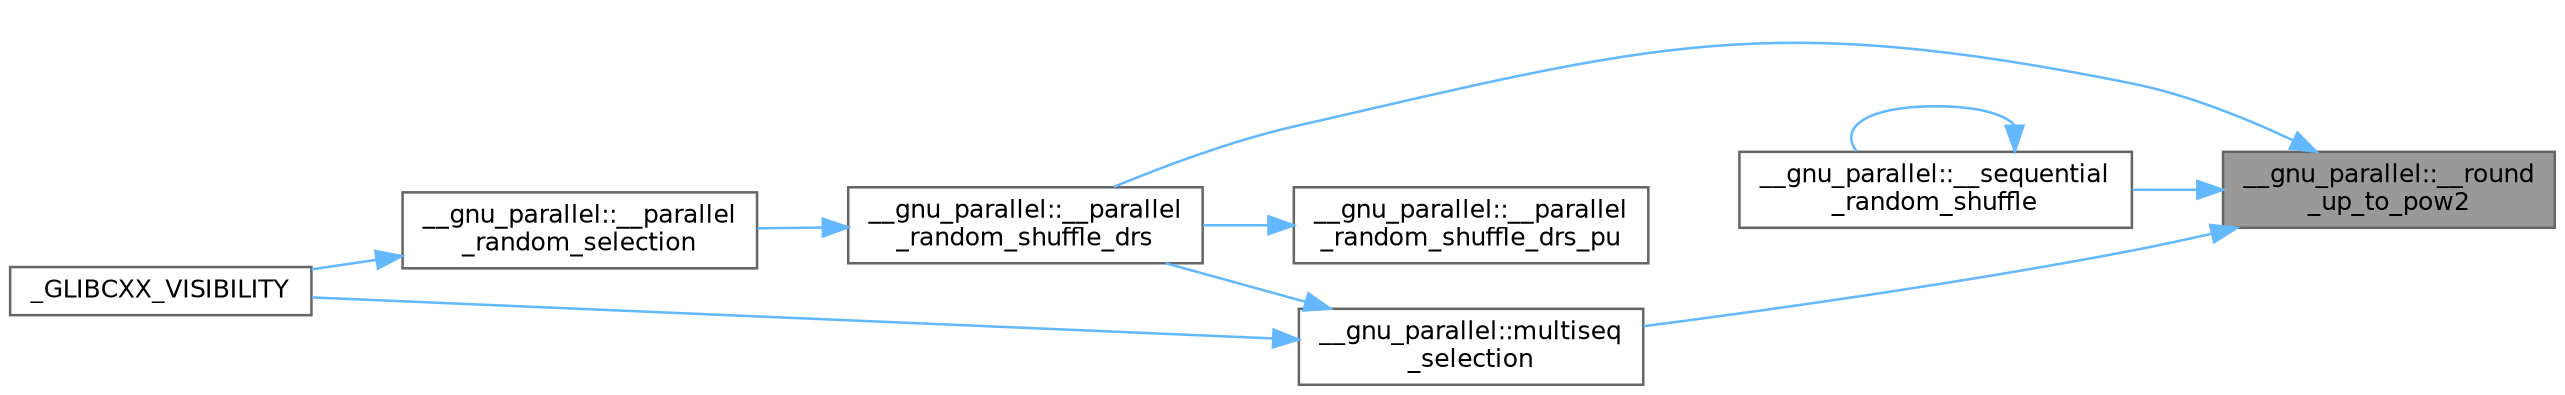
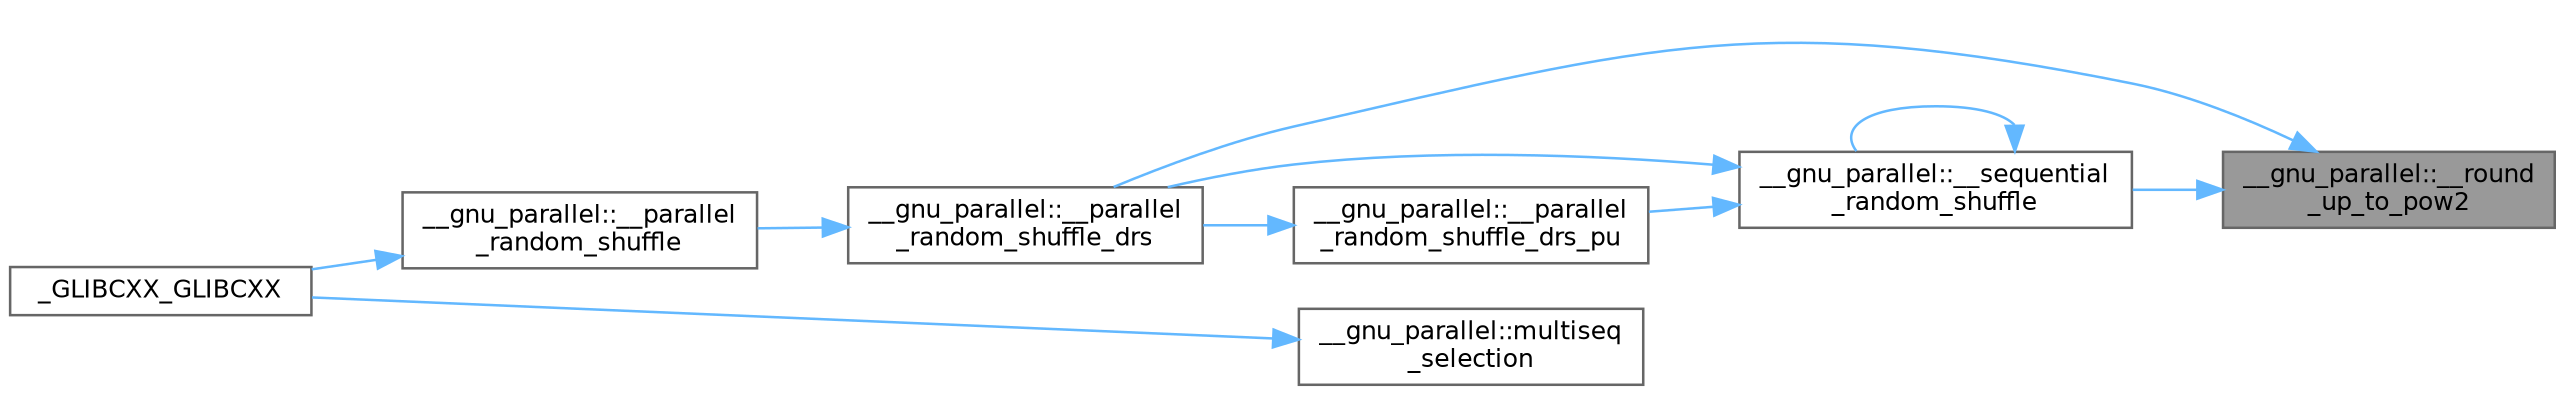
edge "__gnu_parallel::__parallel _random_shuffle_drs_pu" -> "__gnu_parallel::__sequential _random_shuffle": added
node "__gnu_parallel::__parallel _random_selection": label "__gnu_parallel::__parallel _random_selection" -> "__gnu_parallel::__parallel _random_shuffle"
edge "__gnu_parallel::__parallel _random_shuffle_drs" -> "__gnu_parallel::multiseq _selection": now "__gnu_parallel::__parallel _random_shuffle_drs" -> "__gnu_parallel::__sequential _random_shuffle"
edge "__gnu_parallel::multiseq _selection" -> "__gnu_parallel::__round _up_to_pow2": removed
node "_GLIBCXX_VISIBILITY": label "_GLIBCXX_VISIBILITY" -> "_GLIBCXX_GLIBCXX"
